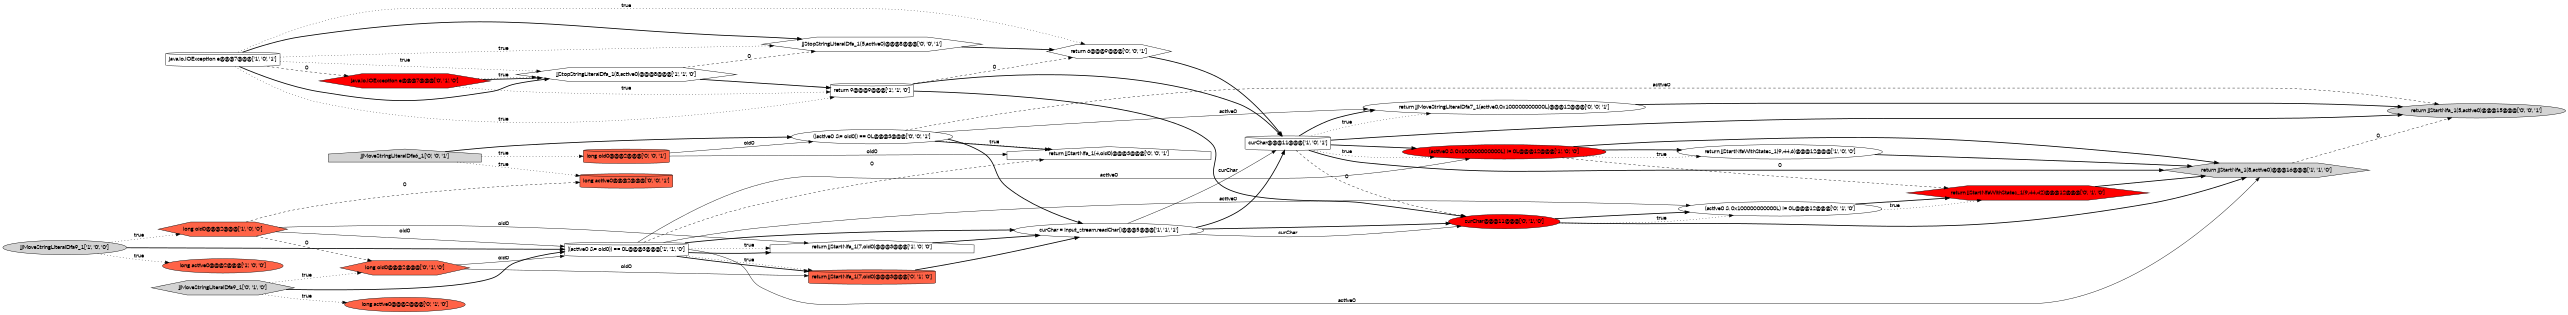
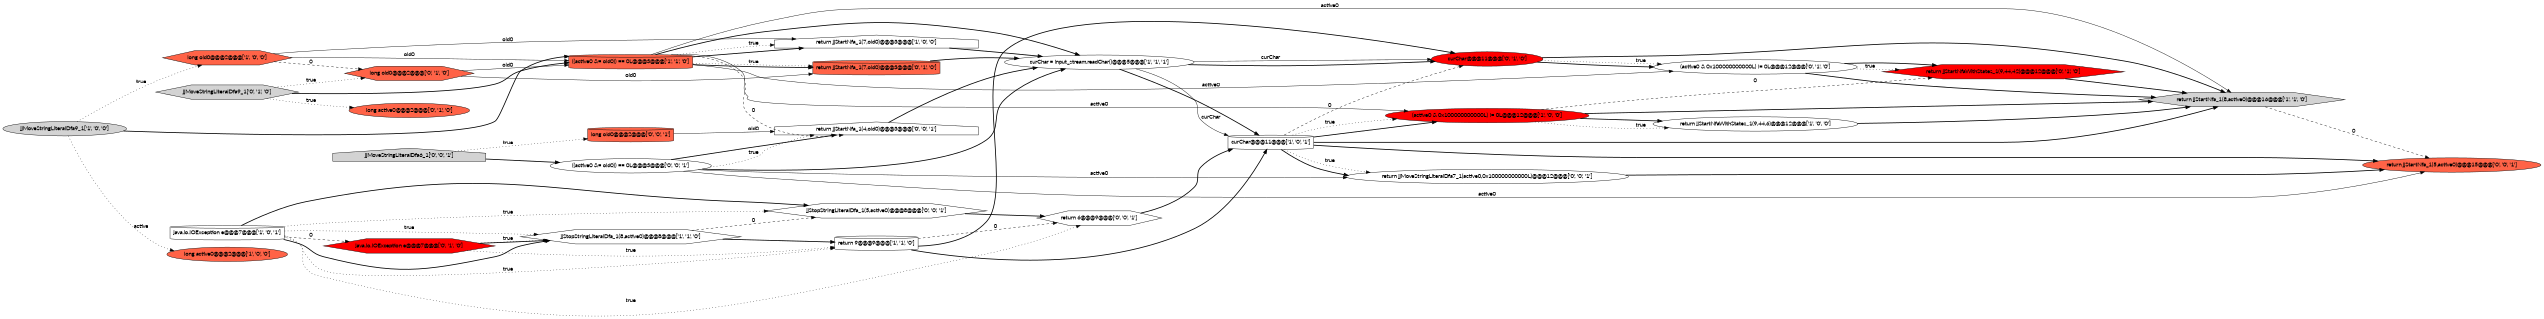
edge "((active0 &= old0)) == 0L@@@3@@@['0', '0', '1']" -> "return jjStartNfa_1(5,active0)@@@15@@@['0', '0', '1']": style dashed -> solid
edge "(active0 & 0x100000000000L) != 0L@@@12@@@['0', '1', '0']" -> "return jjStartNfa_1(8,active0)@@@16@@@['1', '1', '0']": added
edge "return jjStartNfa_1(4,old0)@@@3@@@['0', '0', '1']" -> "curChar = input_stream.readChar()@@@5@@@['1', '1', '1']": added
node "return jjStartNfa_1(5,active0)@@@15@@@['0', '0', '1']": fillcolor lightgray -> tomato
edge "long old0@@@2@@@['0', '0', '1']" -> "((active0 &= old0)) == 0L@@@3@@@['0', '0', '1']": removed, label "old0"
node "long active0@@@2@@@['0', '0', '1']": removed
node "((active0 &= old0)) == 0L@@@3@@@['1', '1', '0']": fillcolor white -> tomato
edge "jjMoveStringLiteralDfa9_1['1', '0', '0']" -> "long active0@@@2@@@['1', '0', '0']": label "true" -> "active"
